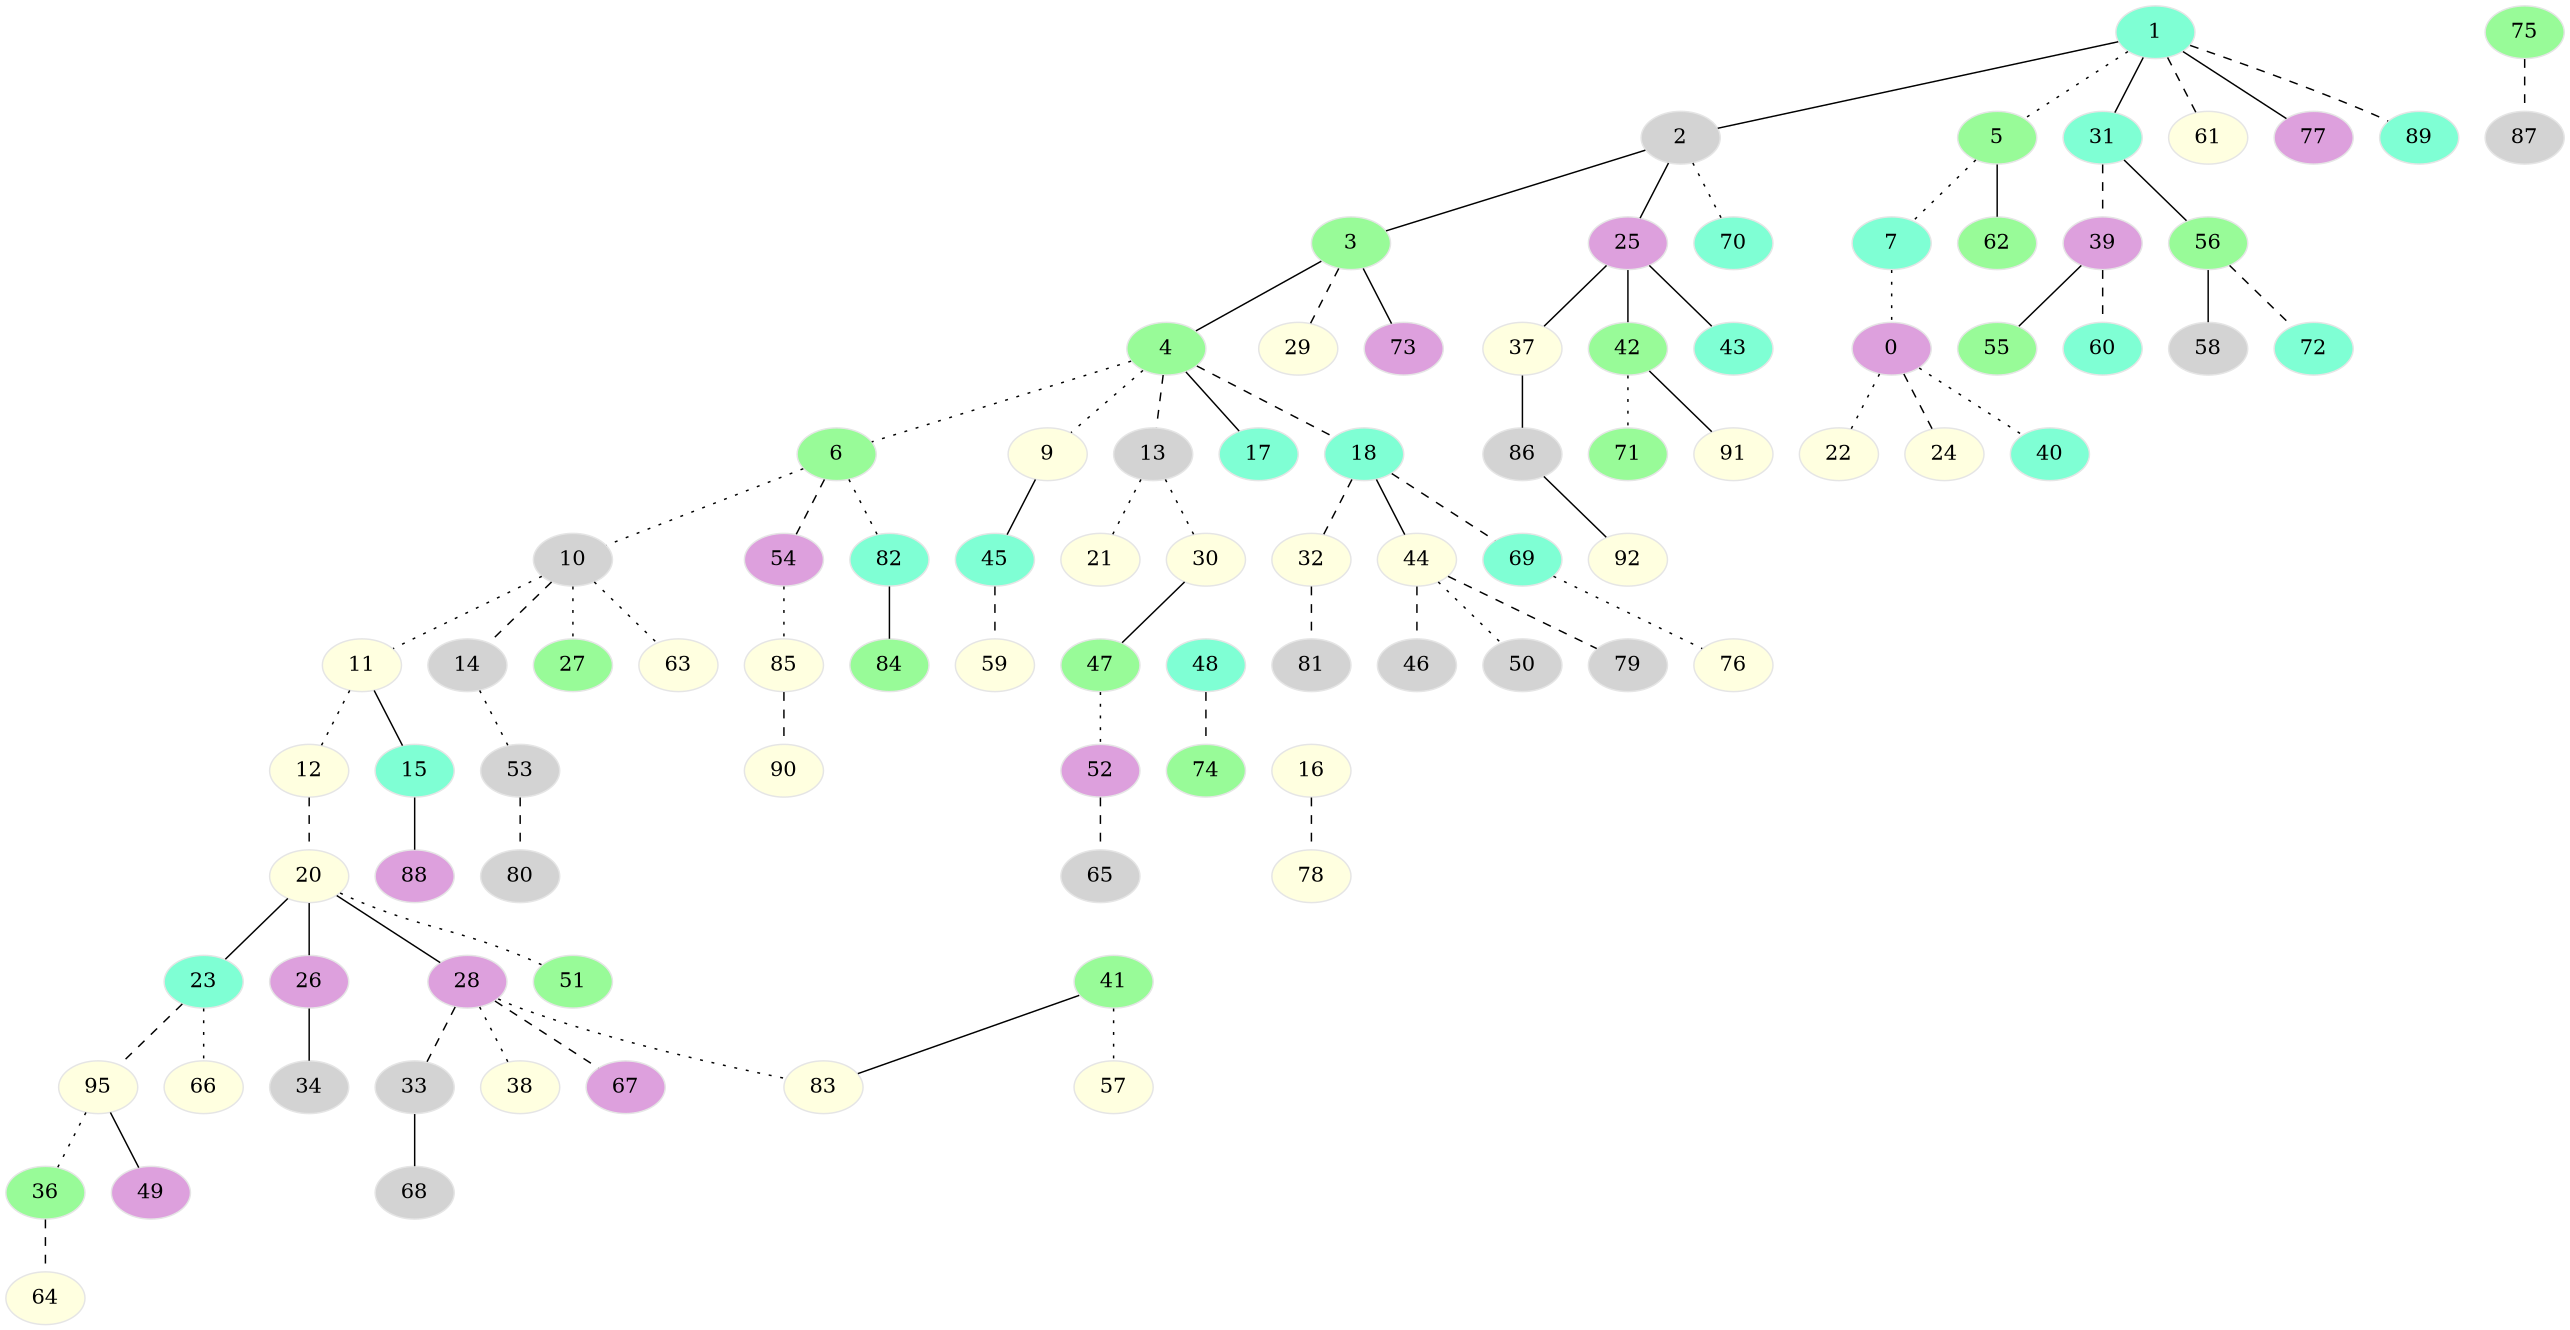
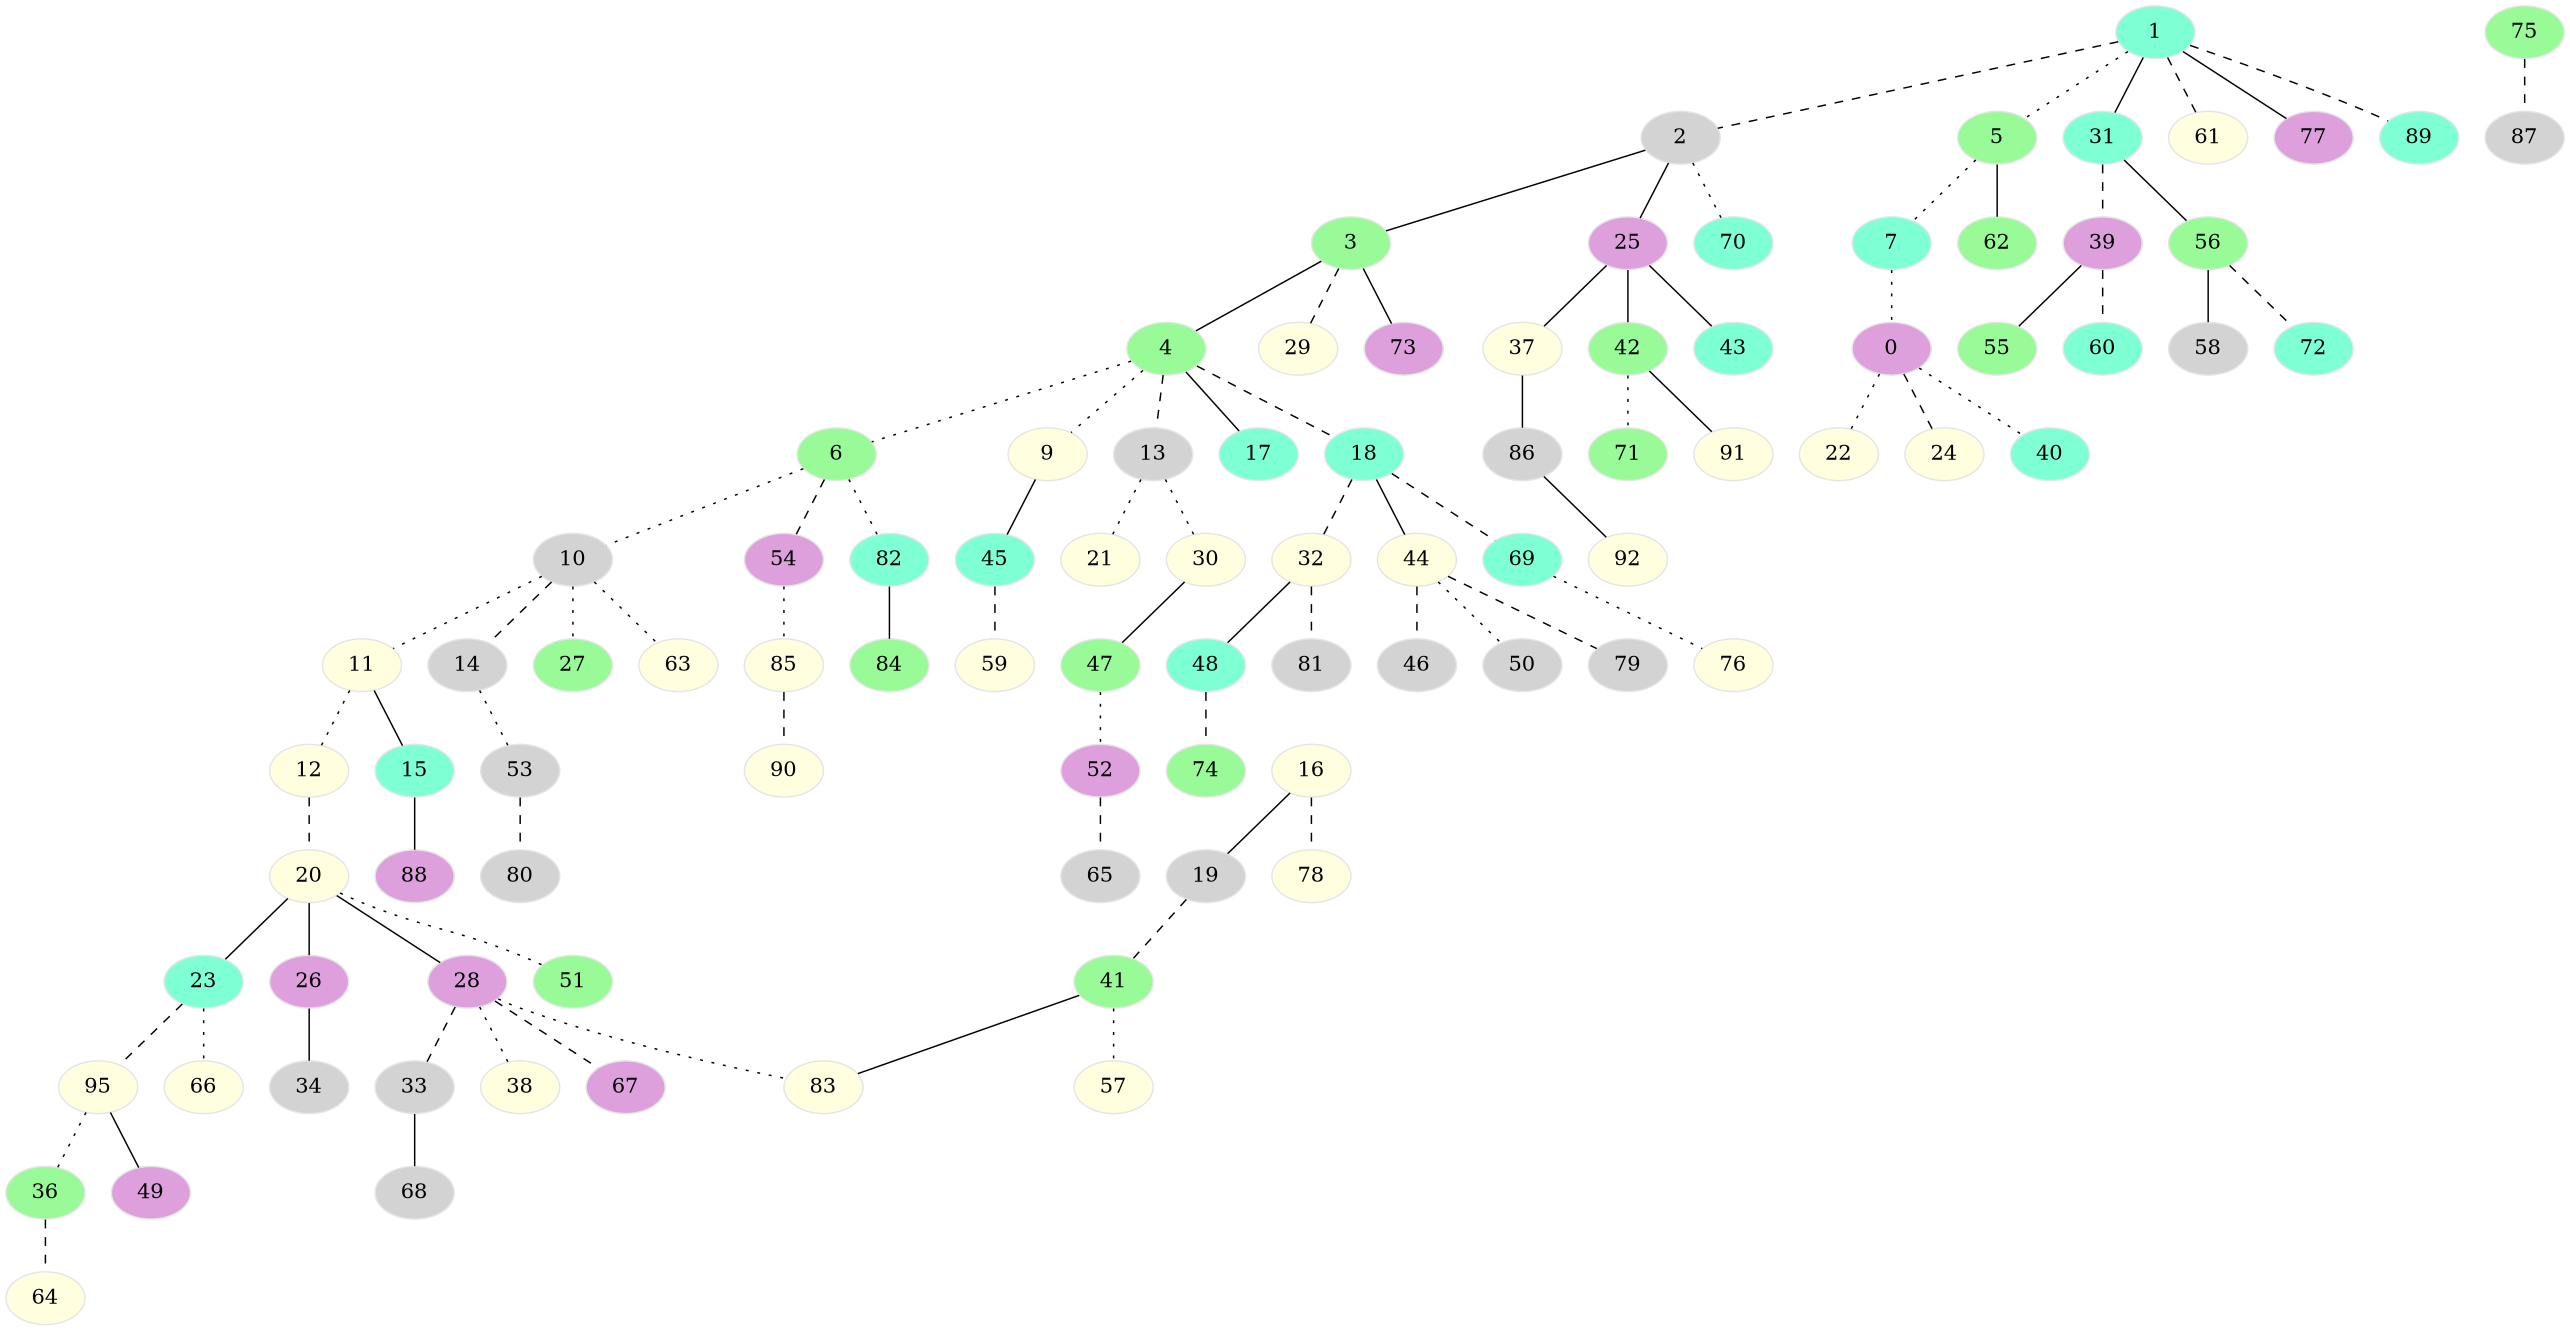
edge "1" -- "2": style solid -> dashed
edge "32" -- "48": added
node "19": added
